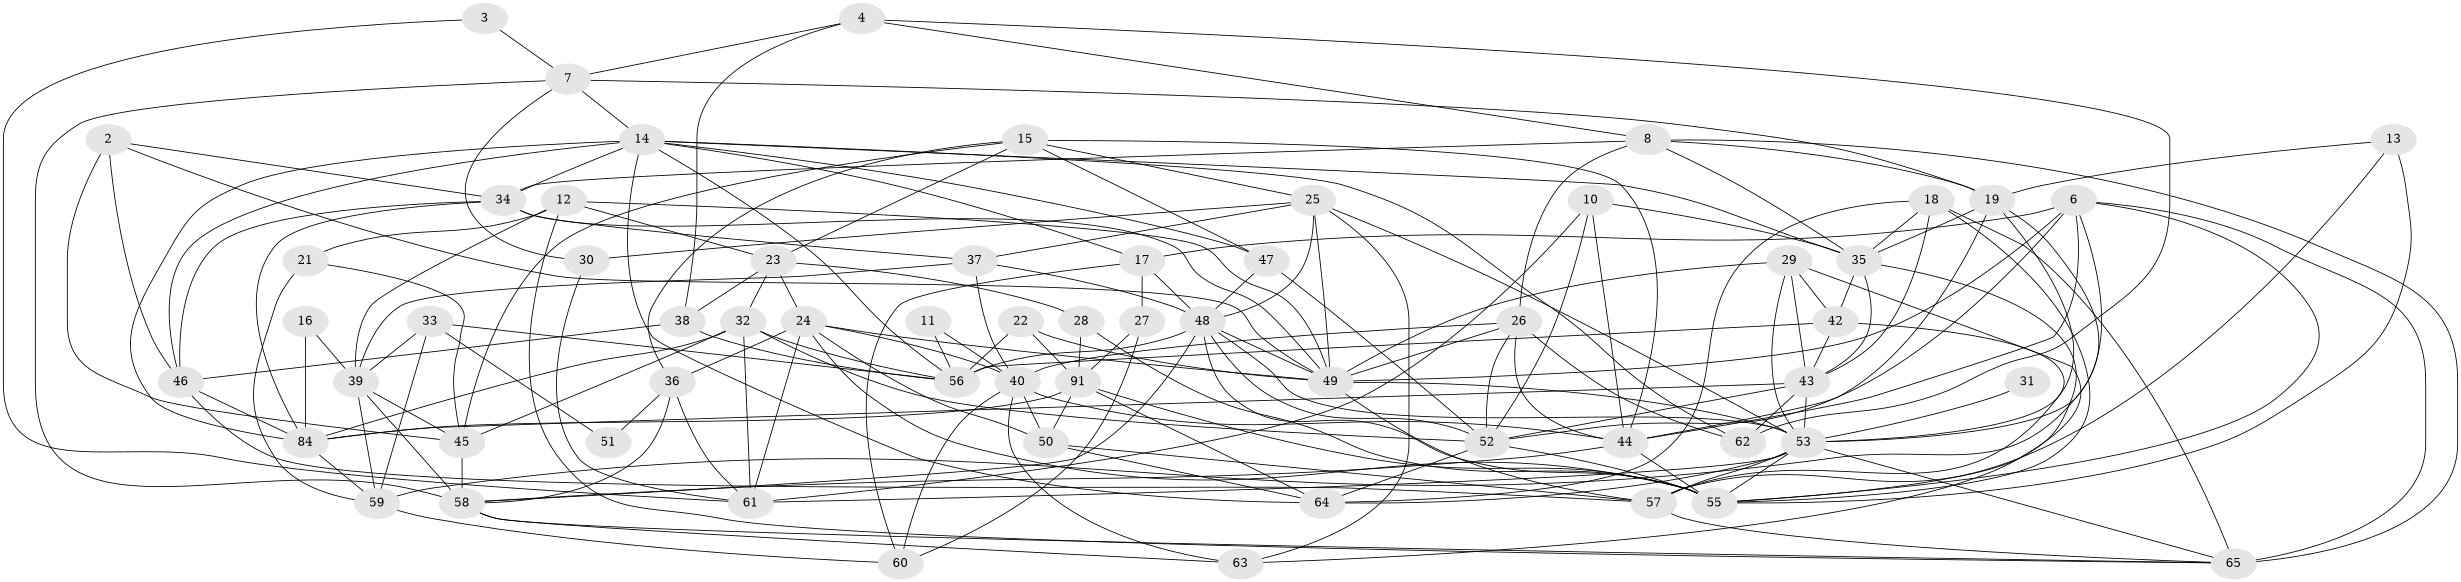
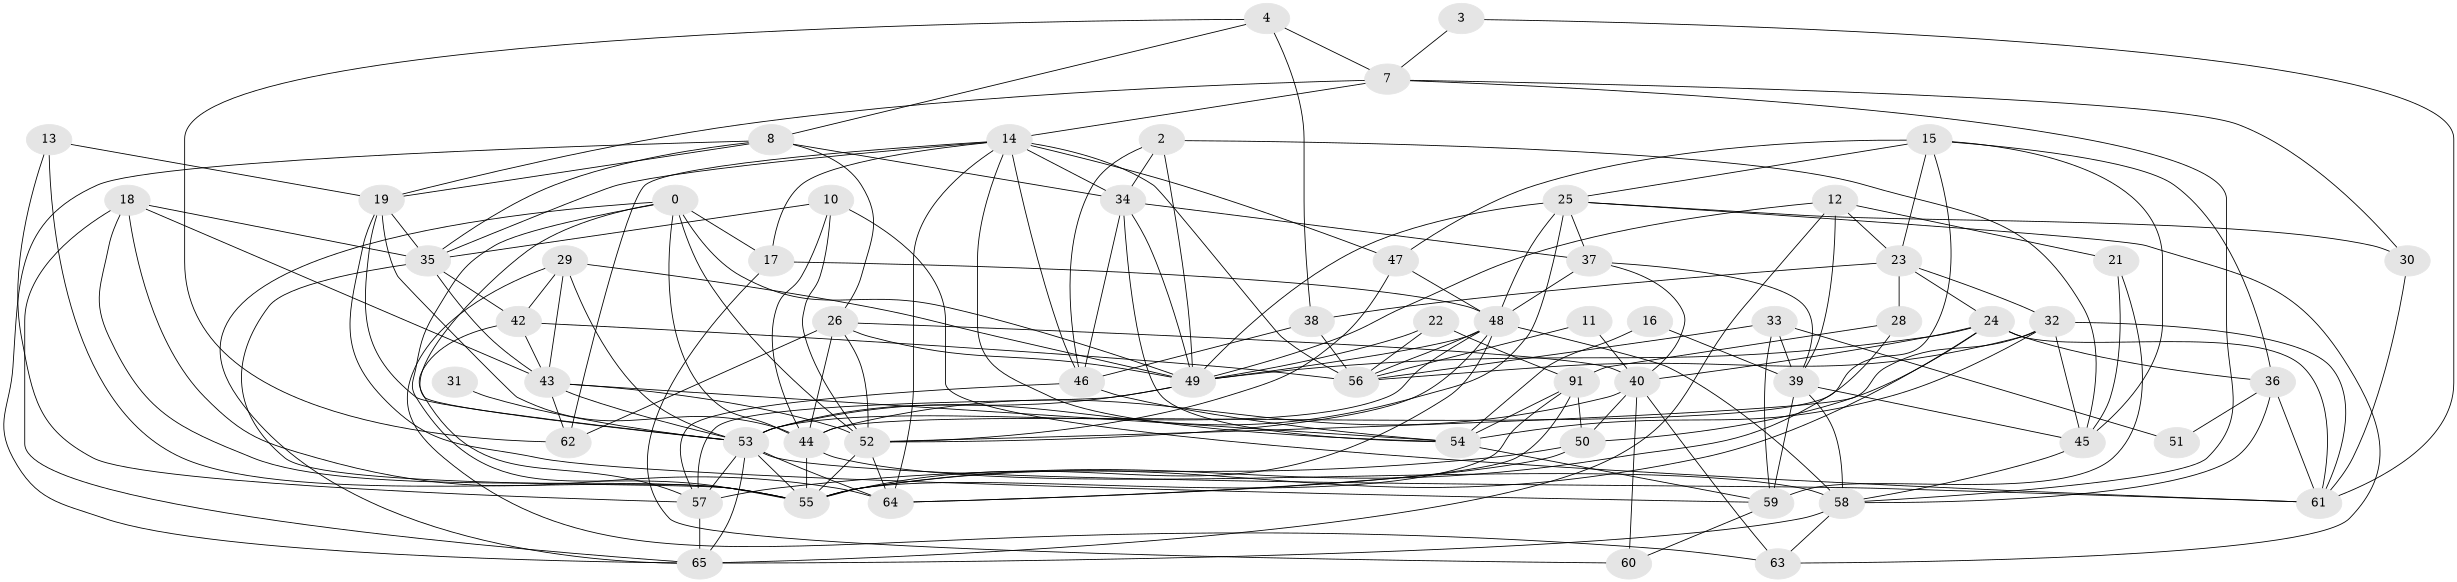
node "6": label "6" -> "0"
node "27": removed
node "84": label "84" -> "54"
